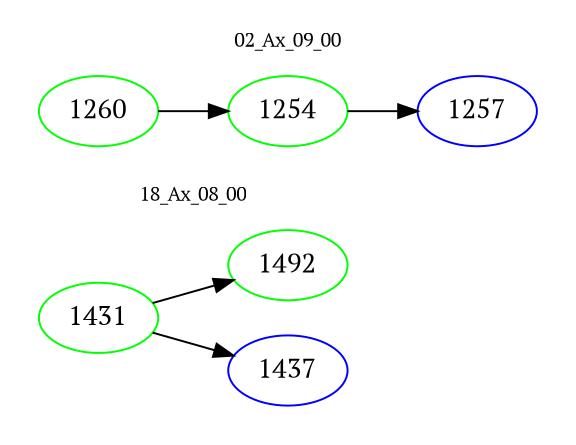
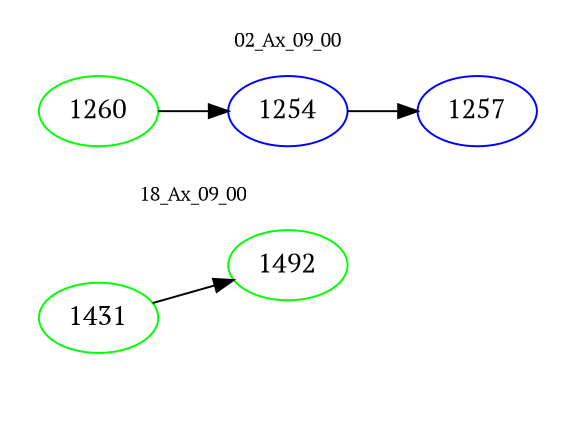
node "1254": color green -> blue
cluster "18_Ax_08_00": label "18_Ax_08_00" -> "18_Ax_09_00"
node "1437": removed
